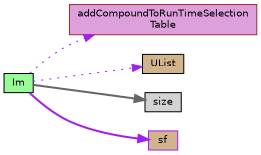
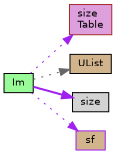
node "addCompoundToRunTimeSelection Table": label "addCompoundToRunTimeSelection Table" -> "size Table"
edge "Im" -> "UList": color purple -> gray40
edge "Im" -> "size": color gray40 -> purple
edge "Im" -> "sf": style bold -> dotted
